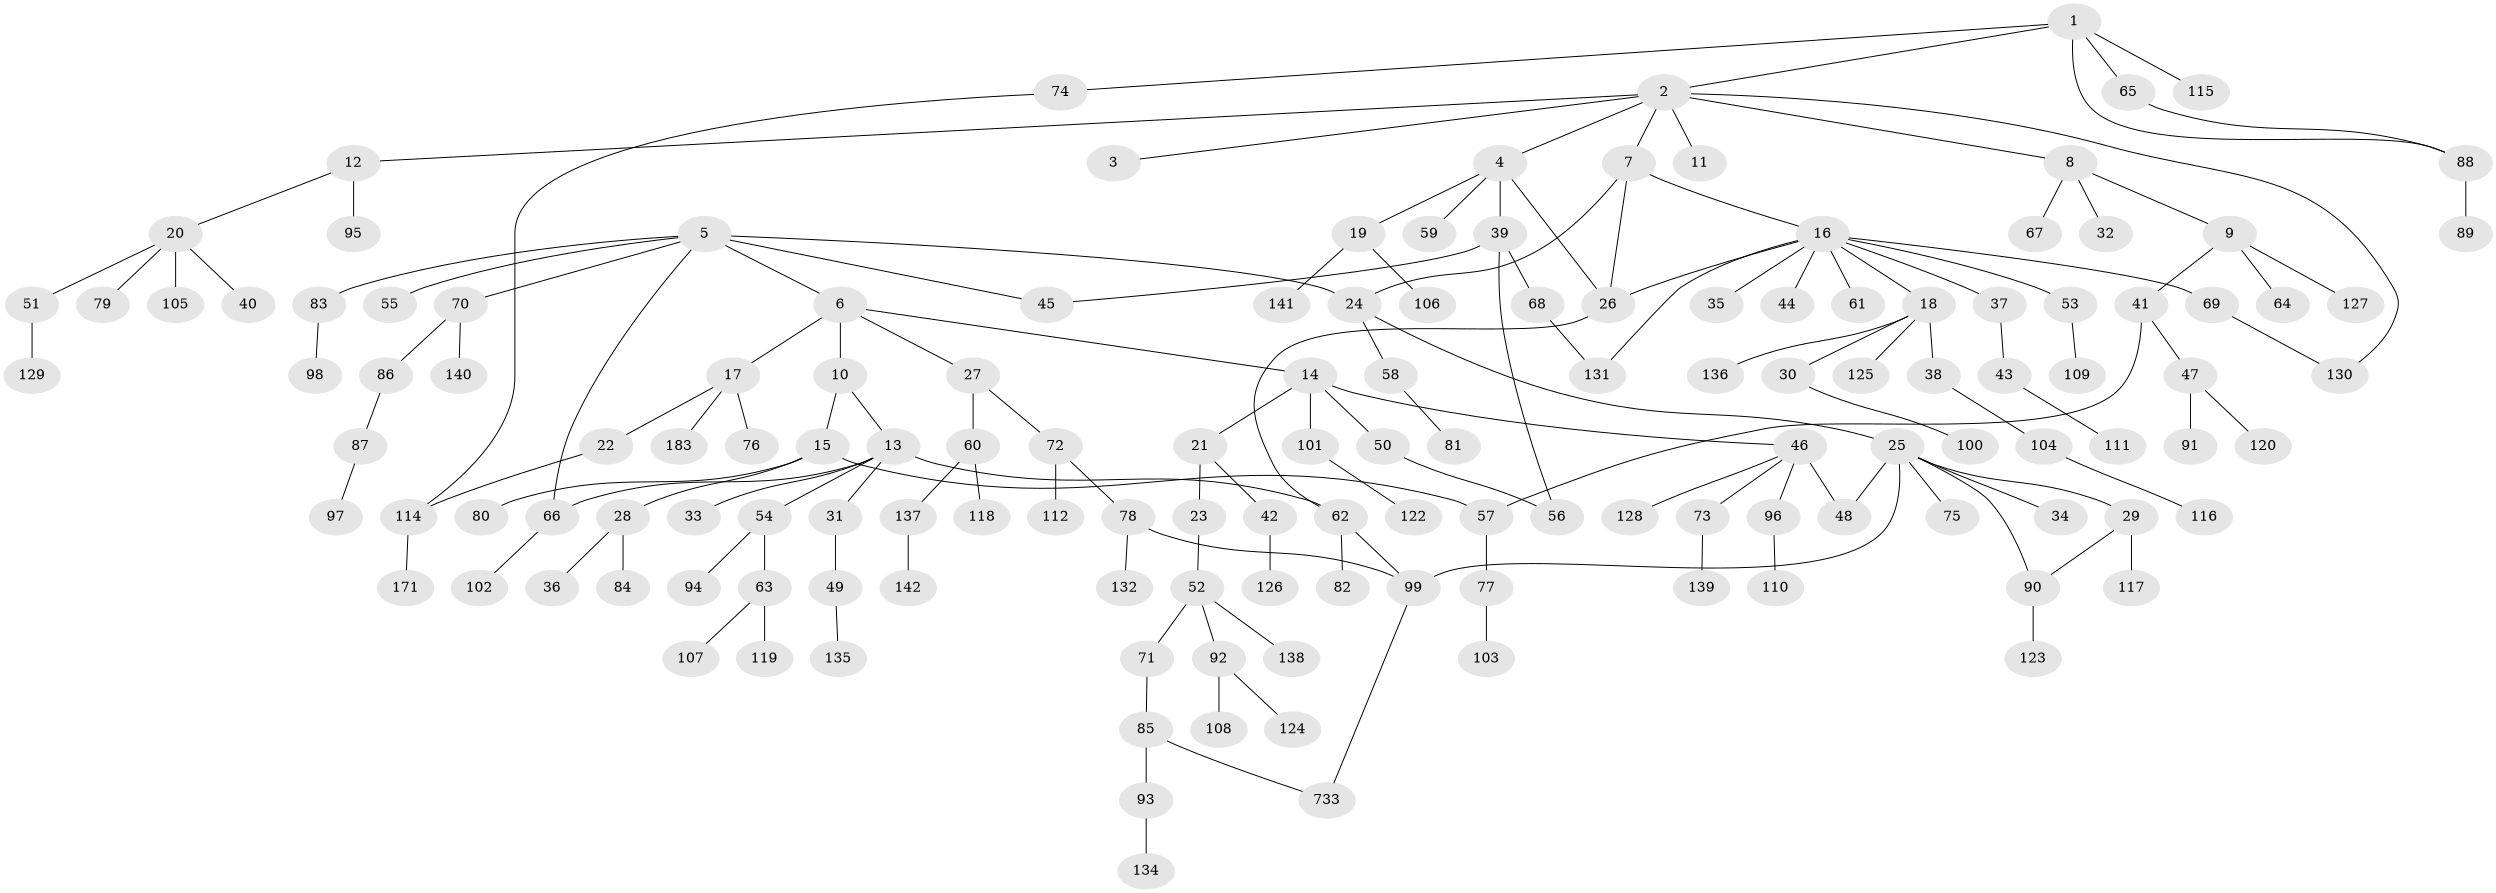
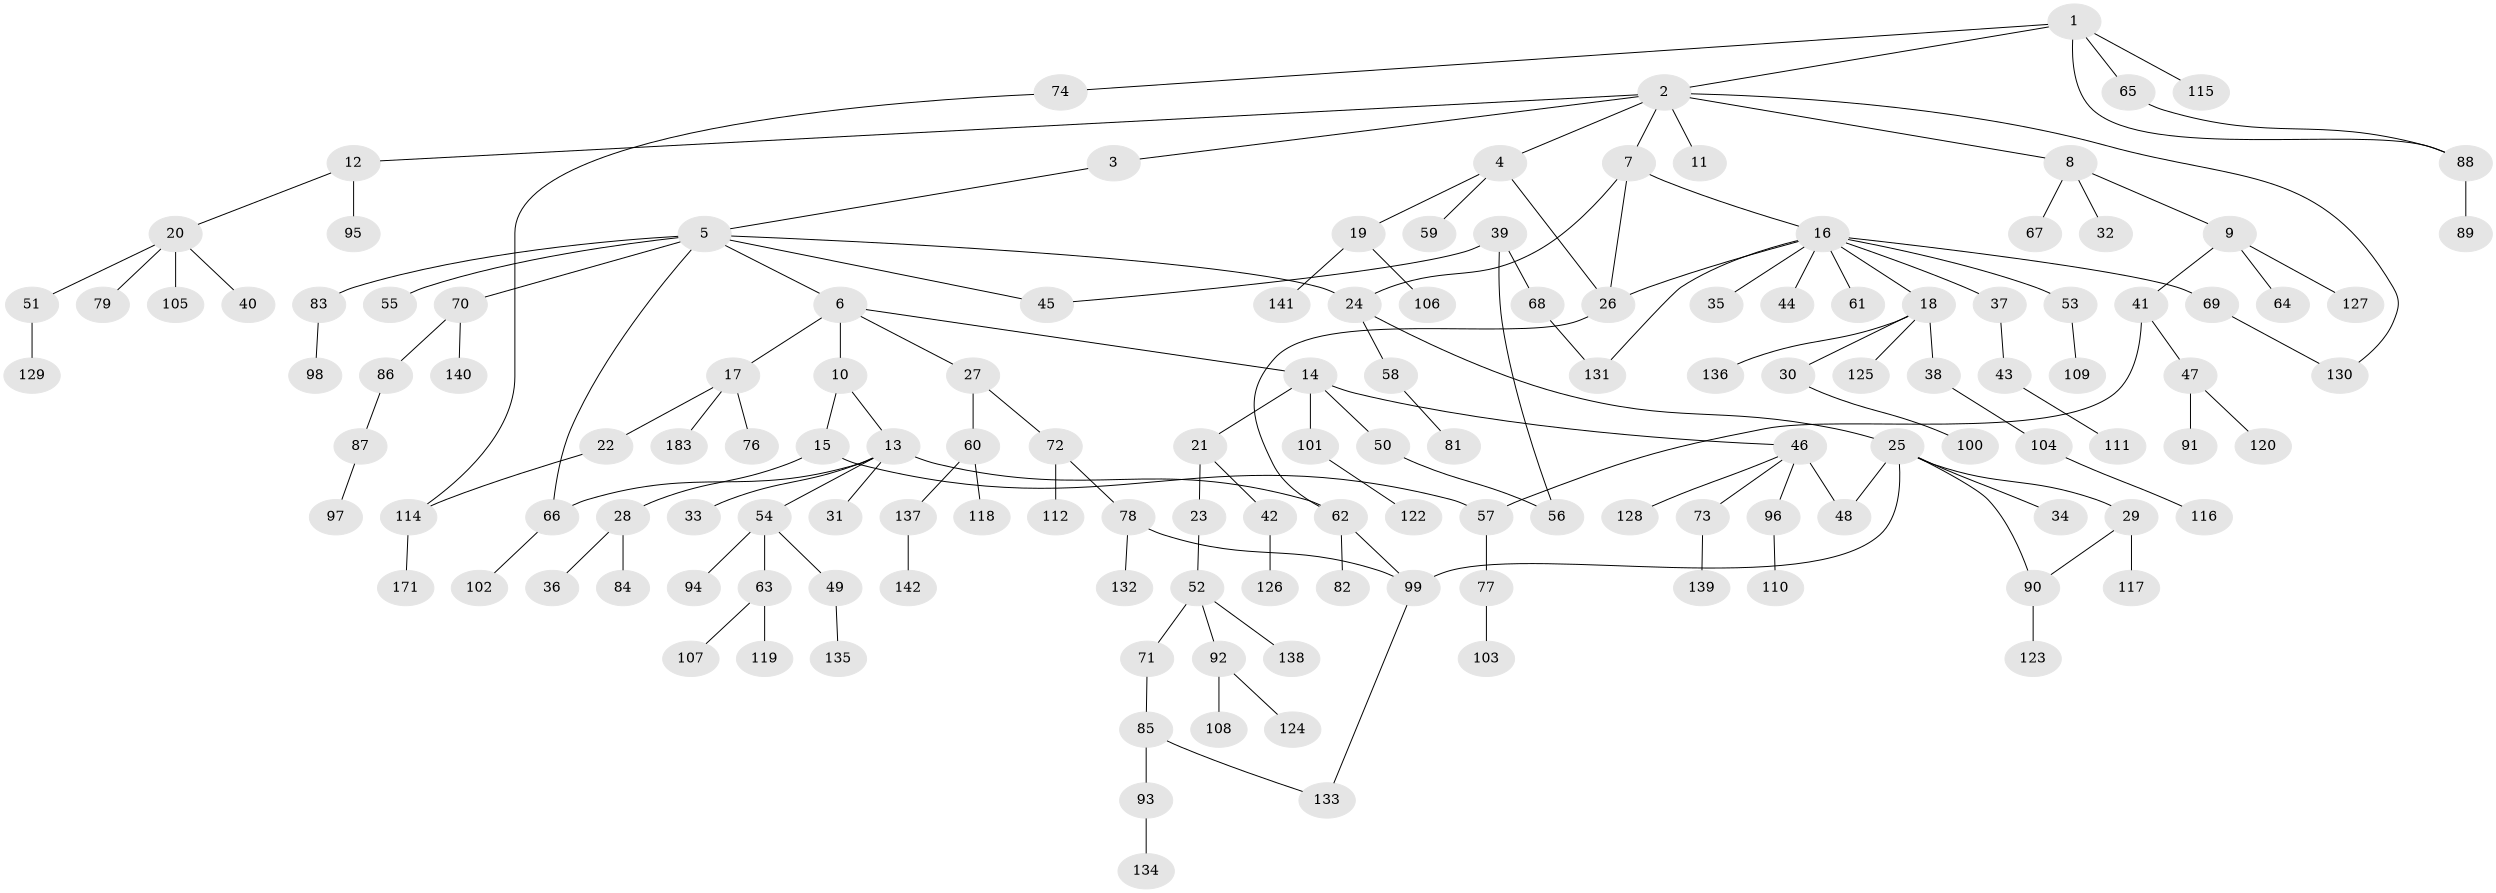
edge "3" -- "5": added
edge "4" -- "39": removed
node "80": removed
node "75": removed
edge "31" -- "49": now "54" -- "49"
node "733": label "733" -> "133"
